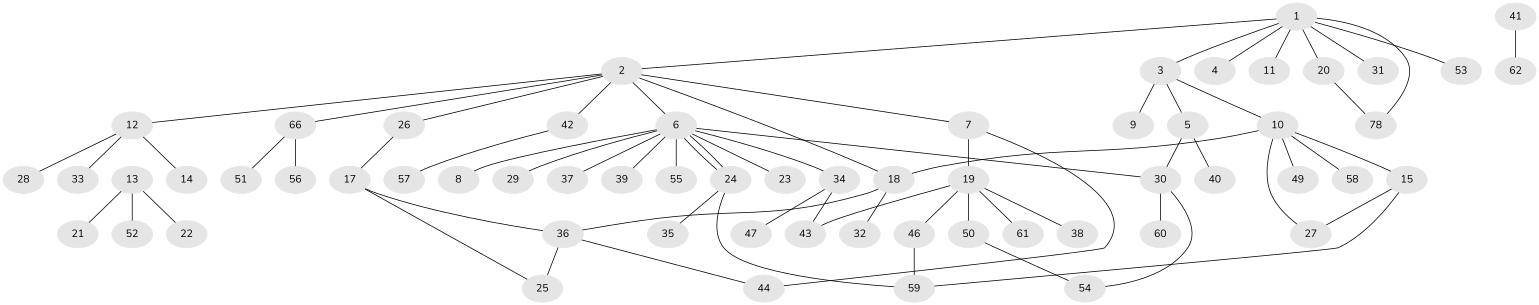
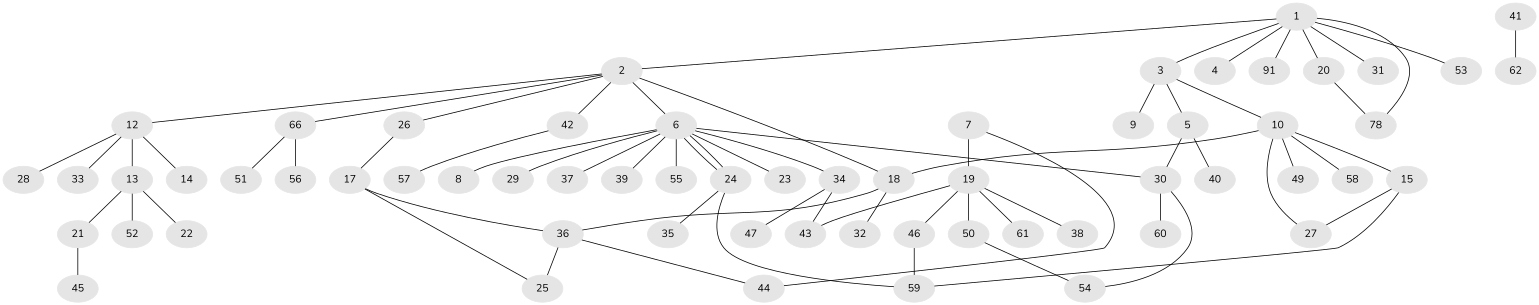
node "11": label "11" -> "91"
edge "2" -- "7": removed
edge "12" -- "13": added
node "45": added
